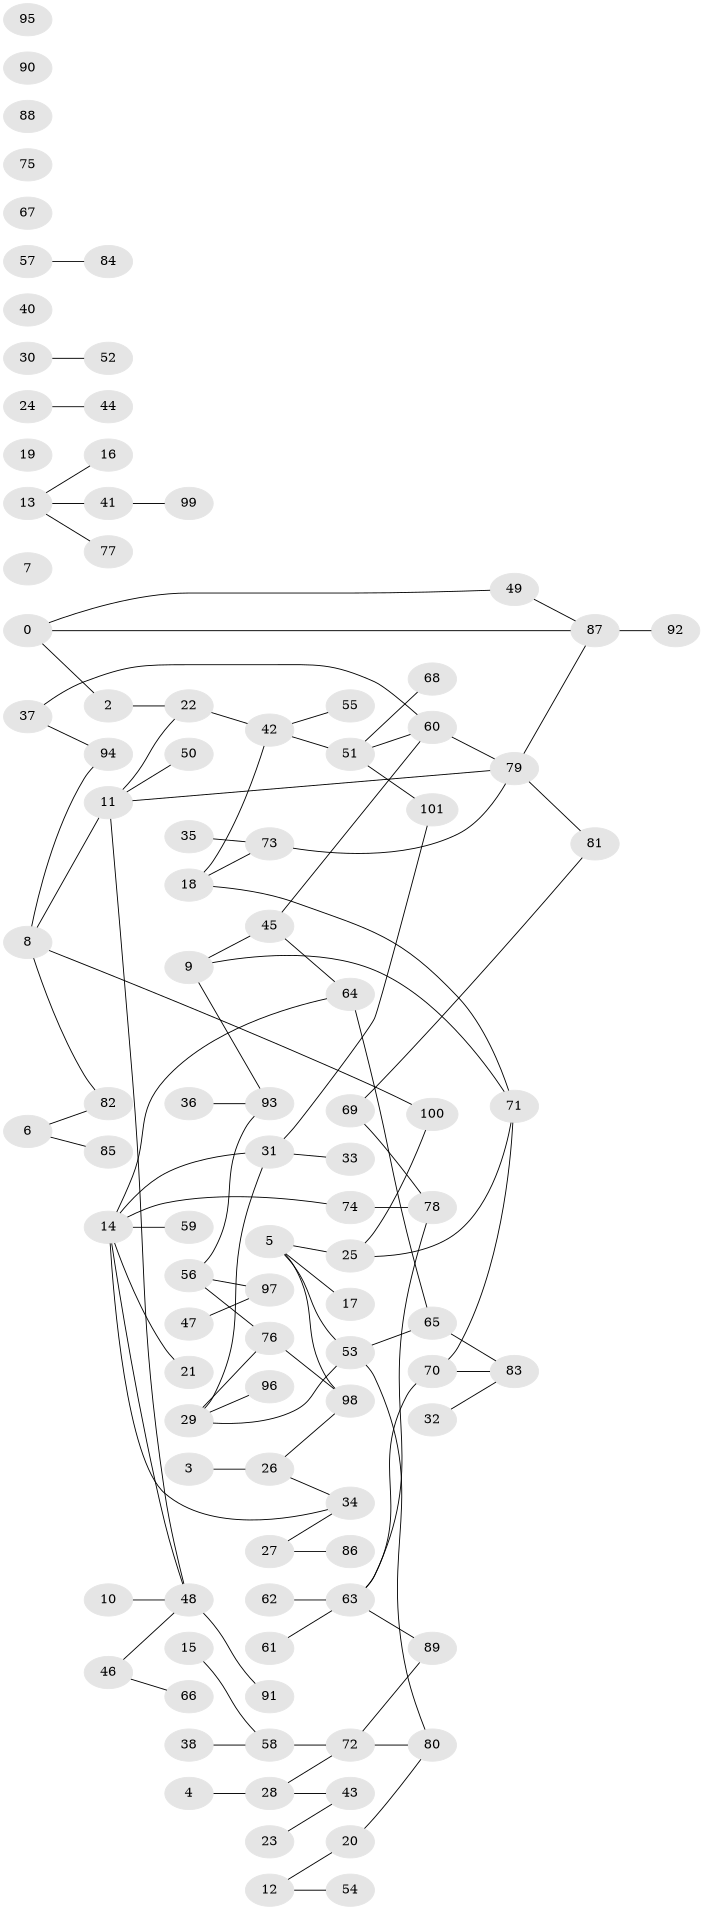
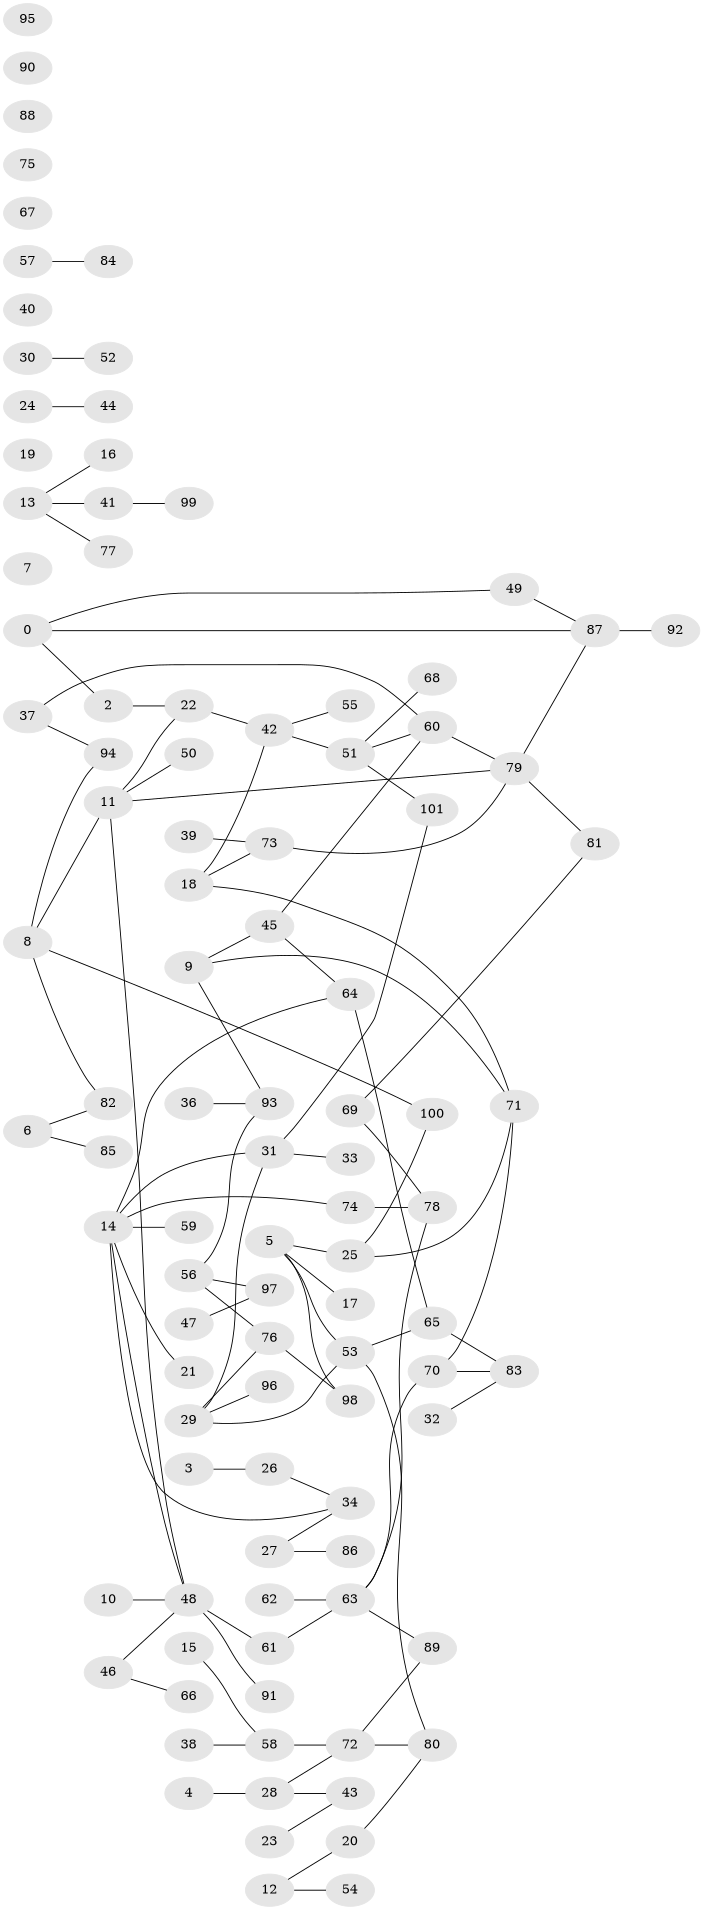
node "35": label "35" -> "39"
edge "98" -- "26": removed
edge "48" -- "61": added
